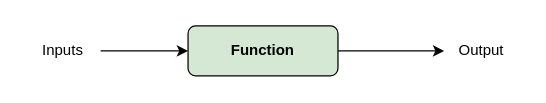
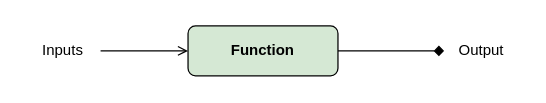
edge "Inputs" -> "Function": arrowhead classic -> open
edge "Function" -> "Output": arrowhead classic -> diamond
